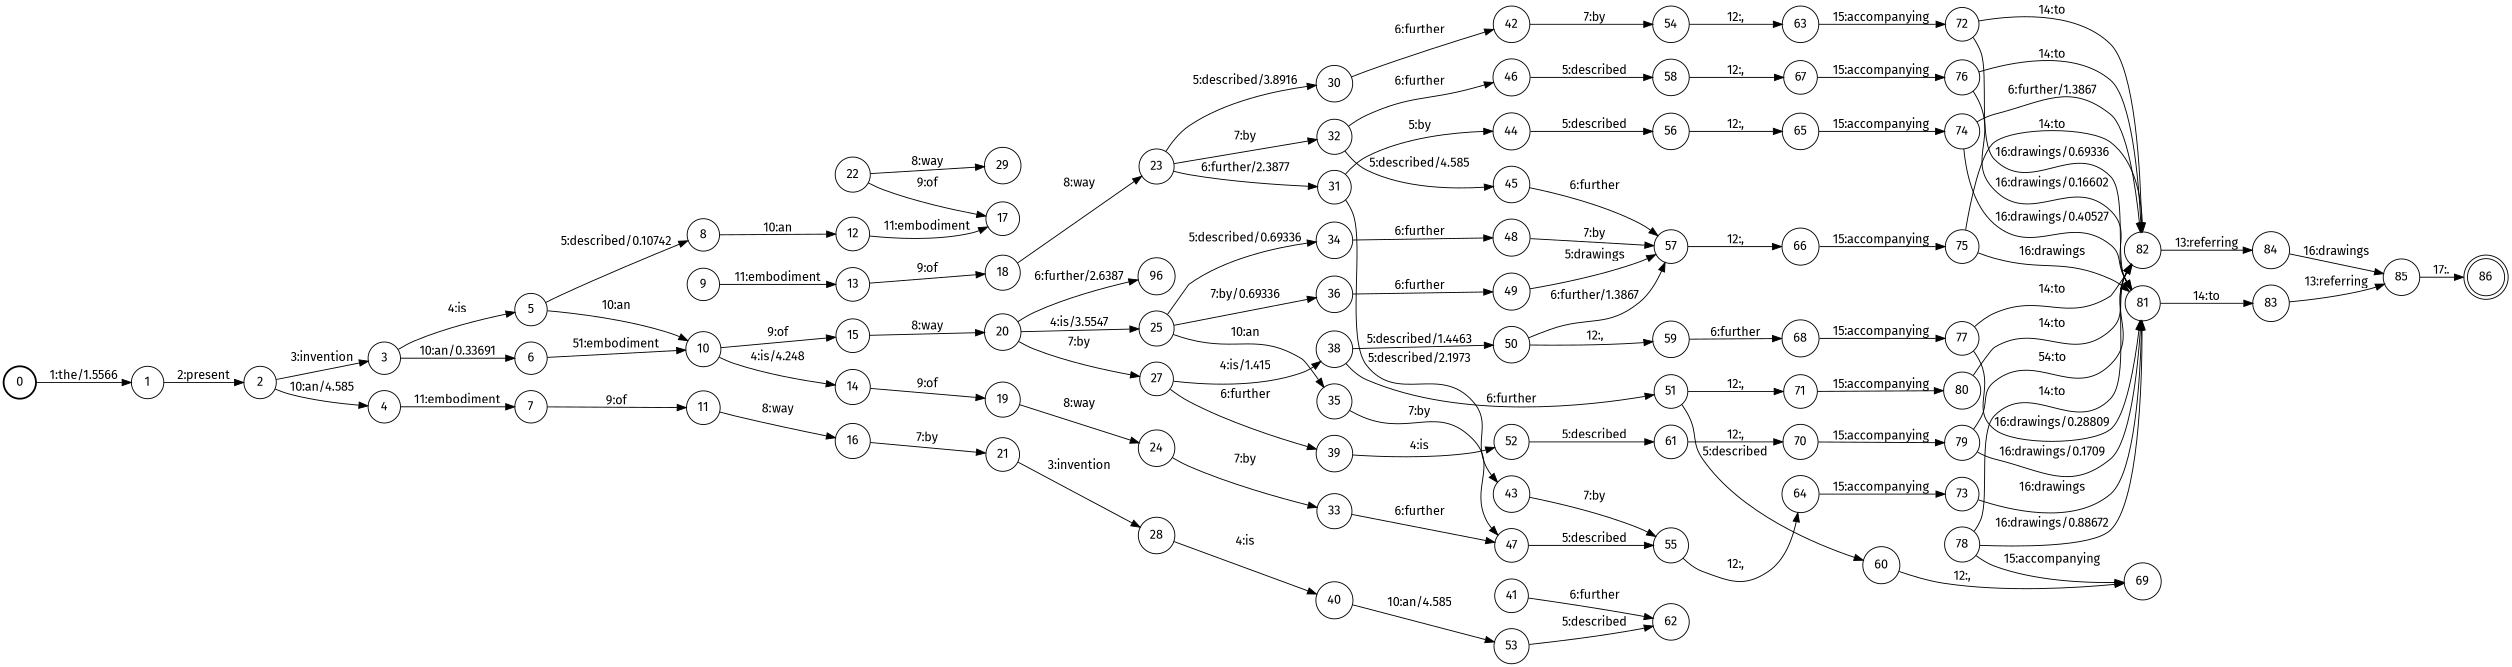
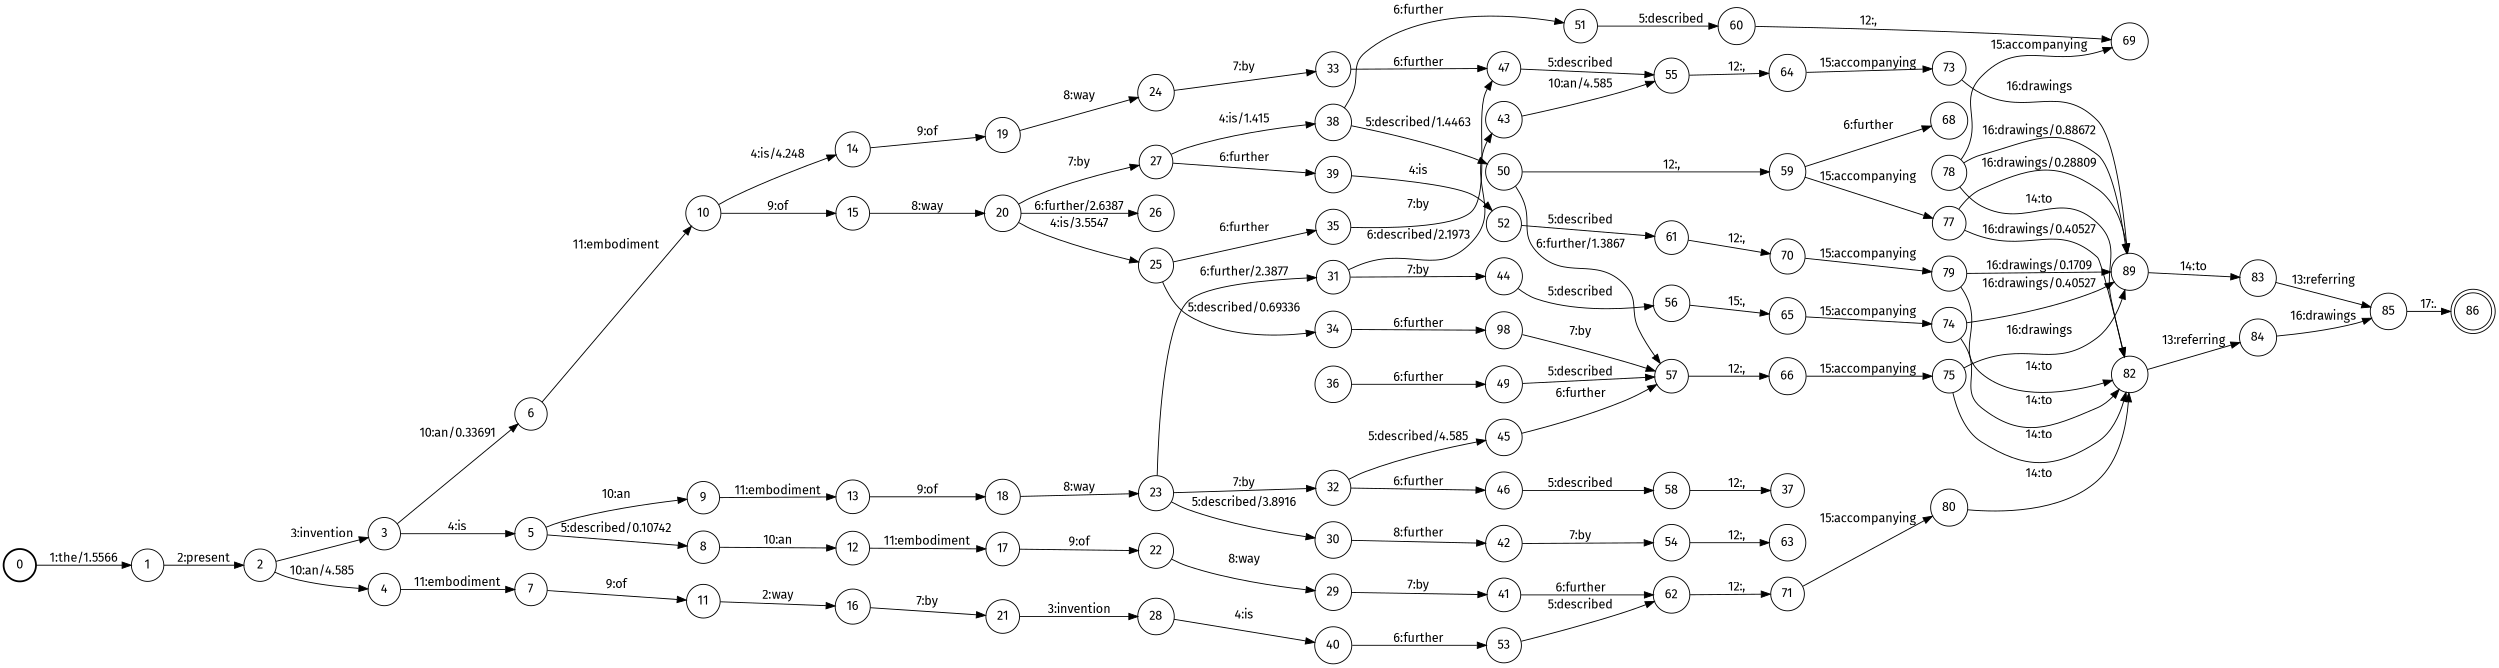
node "72": removed
edge "30" -> "42": label "6:further" -> "8:further"
node "67": label "67" -> "37"
node "76": removed
edge "74" -> "82": label "6:further/1.3867" -> "14:to"
edge "56" -> "65": label "12:," -> "15:,"
edge "31" -> "44": label "5:by" -> "7:by"
edge "22" -> "17": reversed
node "48": label "48" -> "98"
edge "49" -> "57": label "5:drawings" -> "5:described"
node "96": label "96" -> "26"
edge "77" -> "82": label "14:to" -> "16:drawings/0.40527"
node "81": label "81" -> "89"
edge "25" -> "36": removed, label "7:by/0.69336"
edge "5" -> "10": now "5" -> "9"
edge "25" -> "35": label "10:an" -> "6:further"
edge "68" -> "77": now "59" -> "77"
edge "6" -> "10": label "51:embodiment" -> "11:embodiment"
edge "79" -> "82": label "54:to" -> "14:to"
edge "31" -> "43": label "5:described/2.1973" -> "6:described/2.1973"
edge "51" -> "71": now "62" -> "71"
edge "11" -> "16": label "8:way" -> "2:way"
edge "43" -> "55": label "7:by" -> "10:an/4.585"
edge "29" -> "41": added, label "7:by"
edge "40" -> "53": label "10:an/4.585" -> "6:further"
